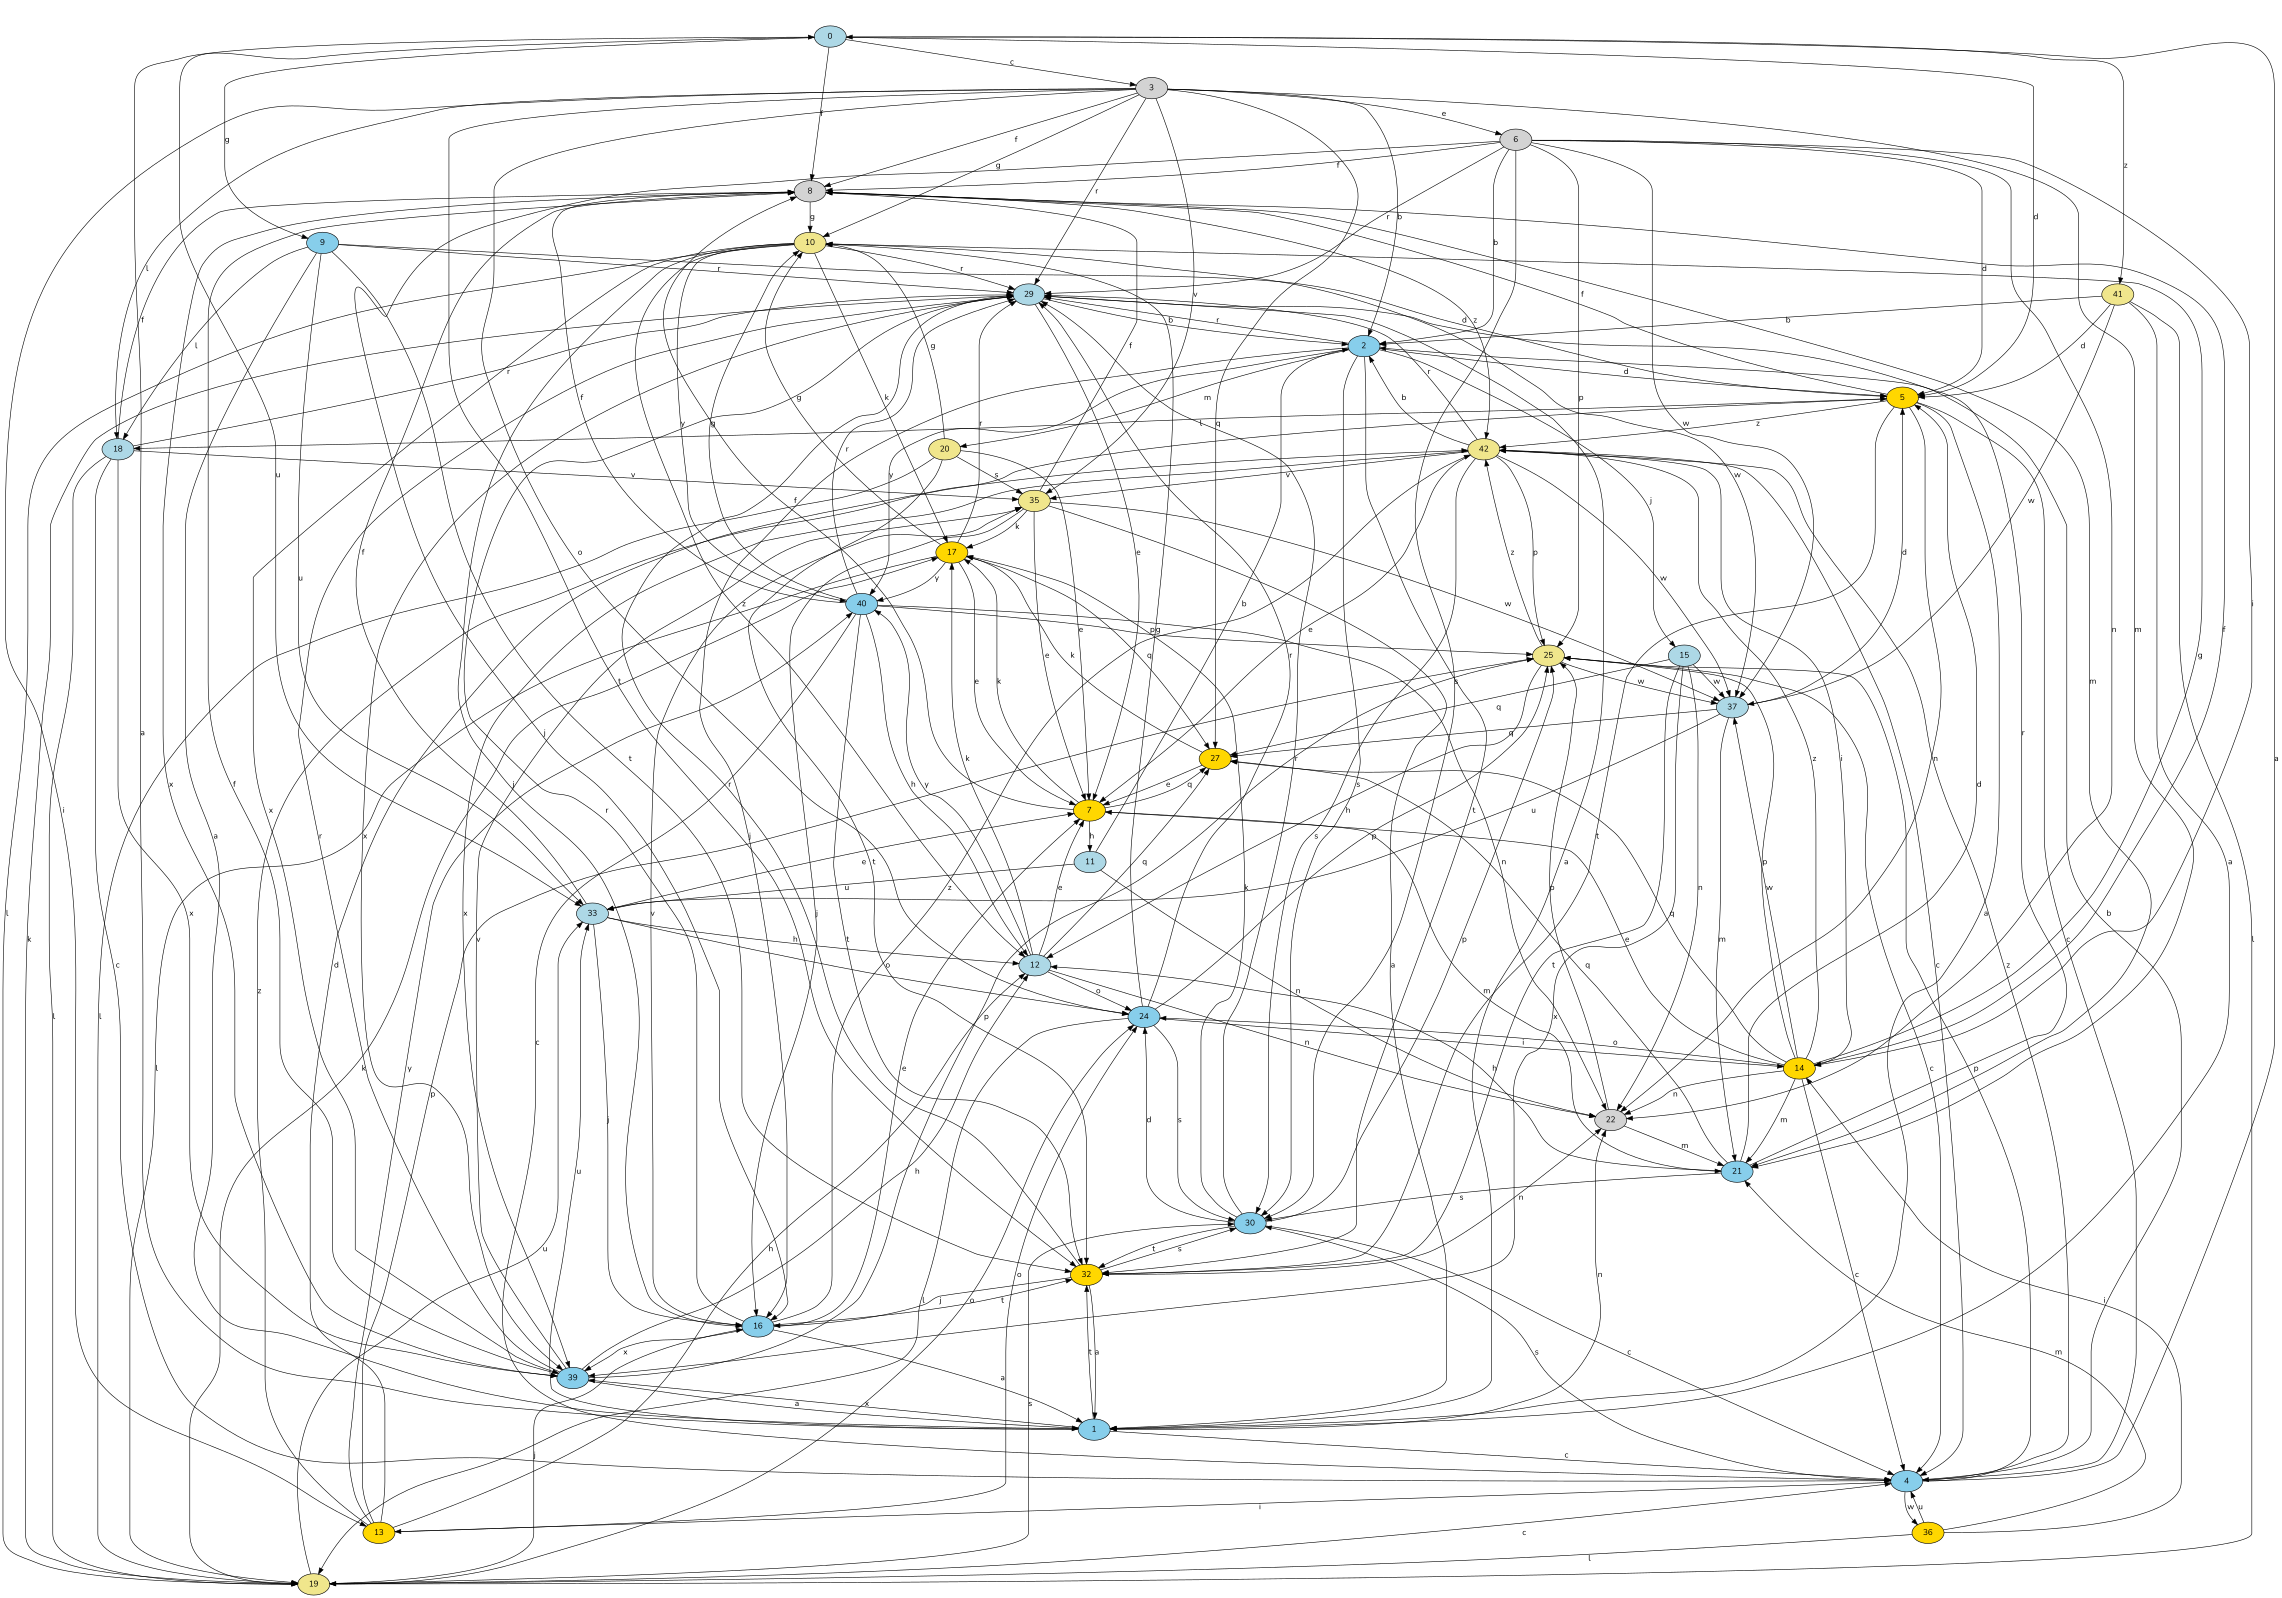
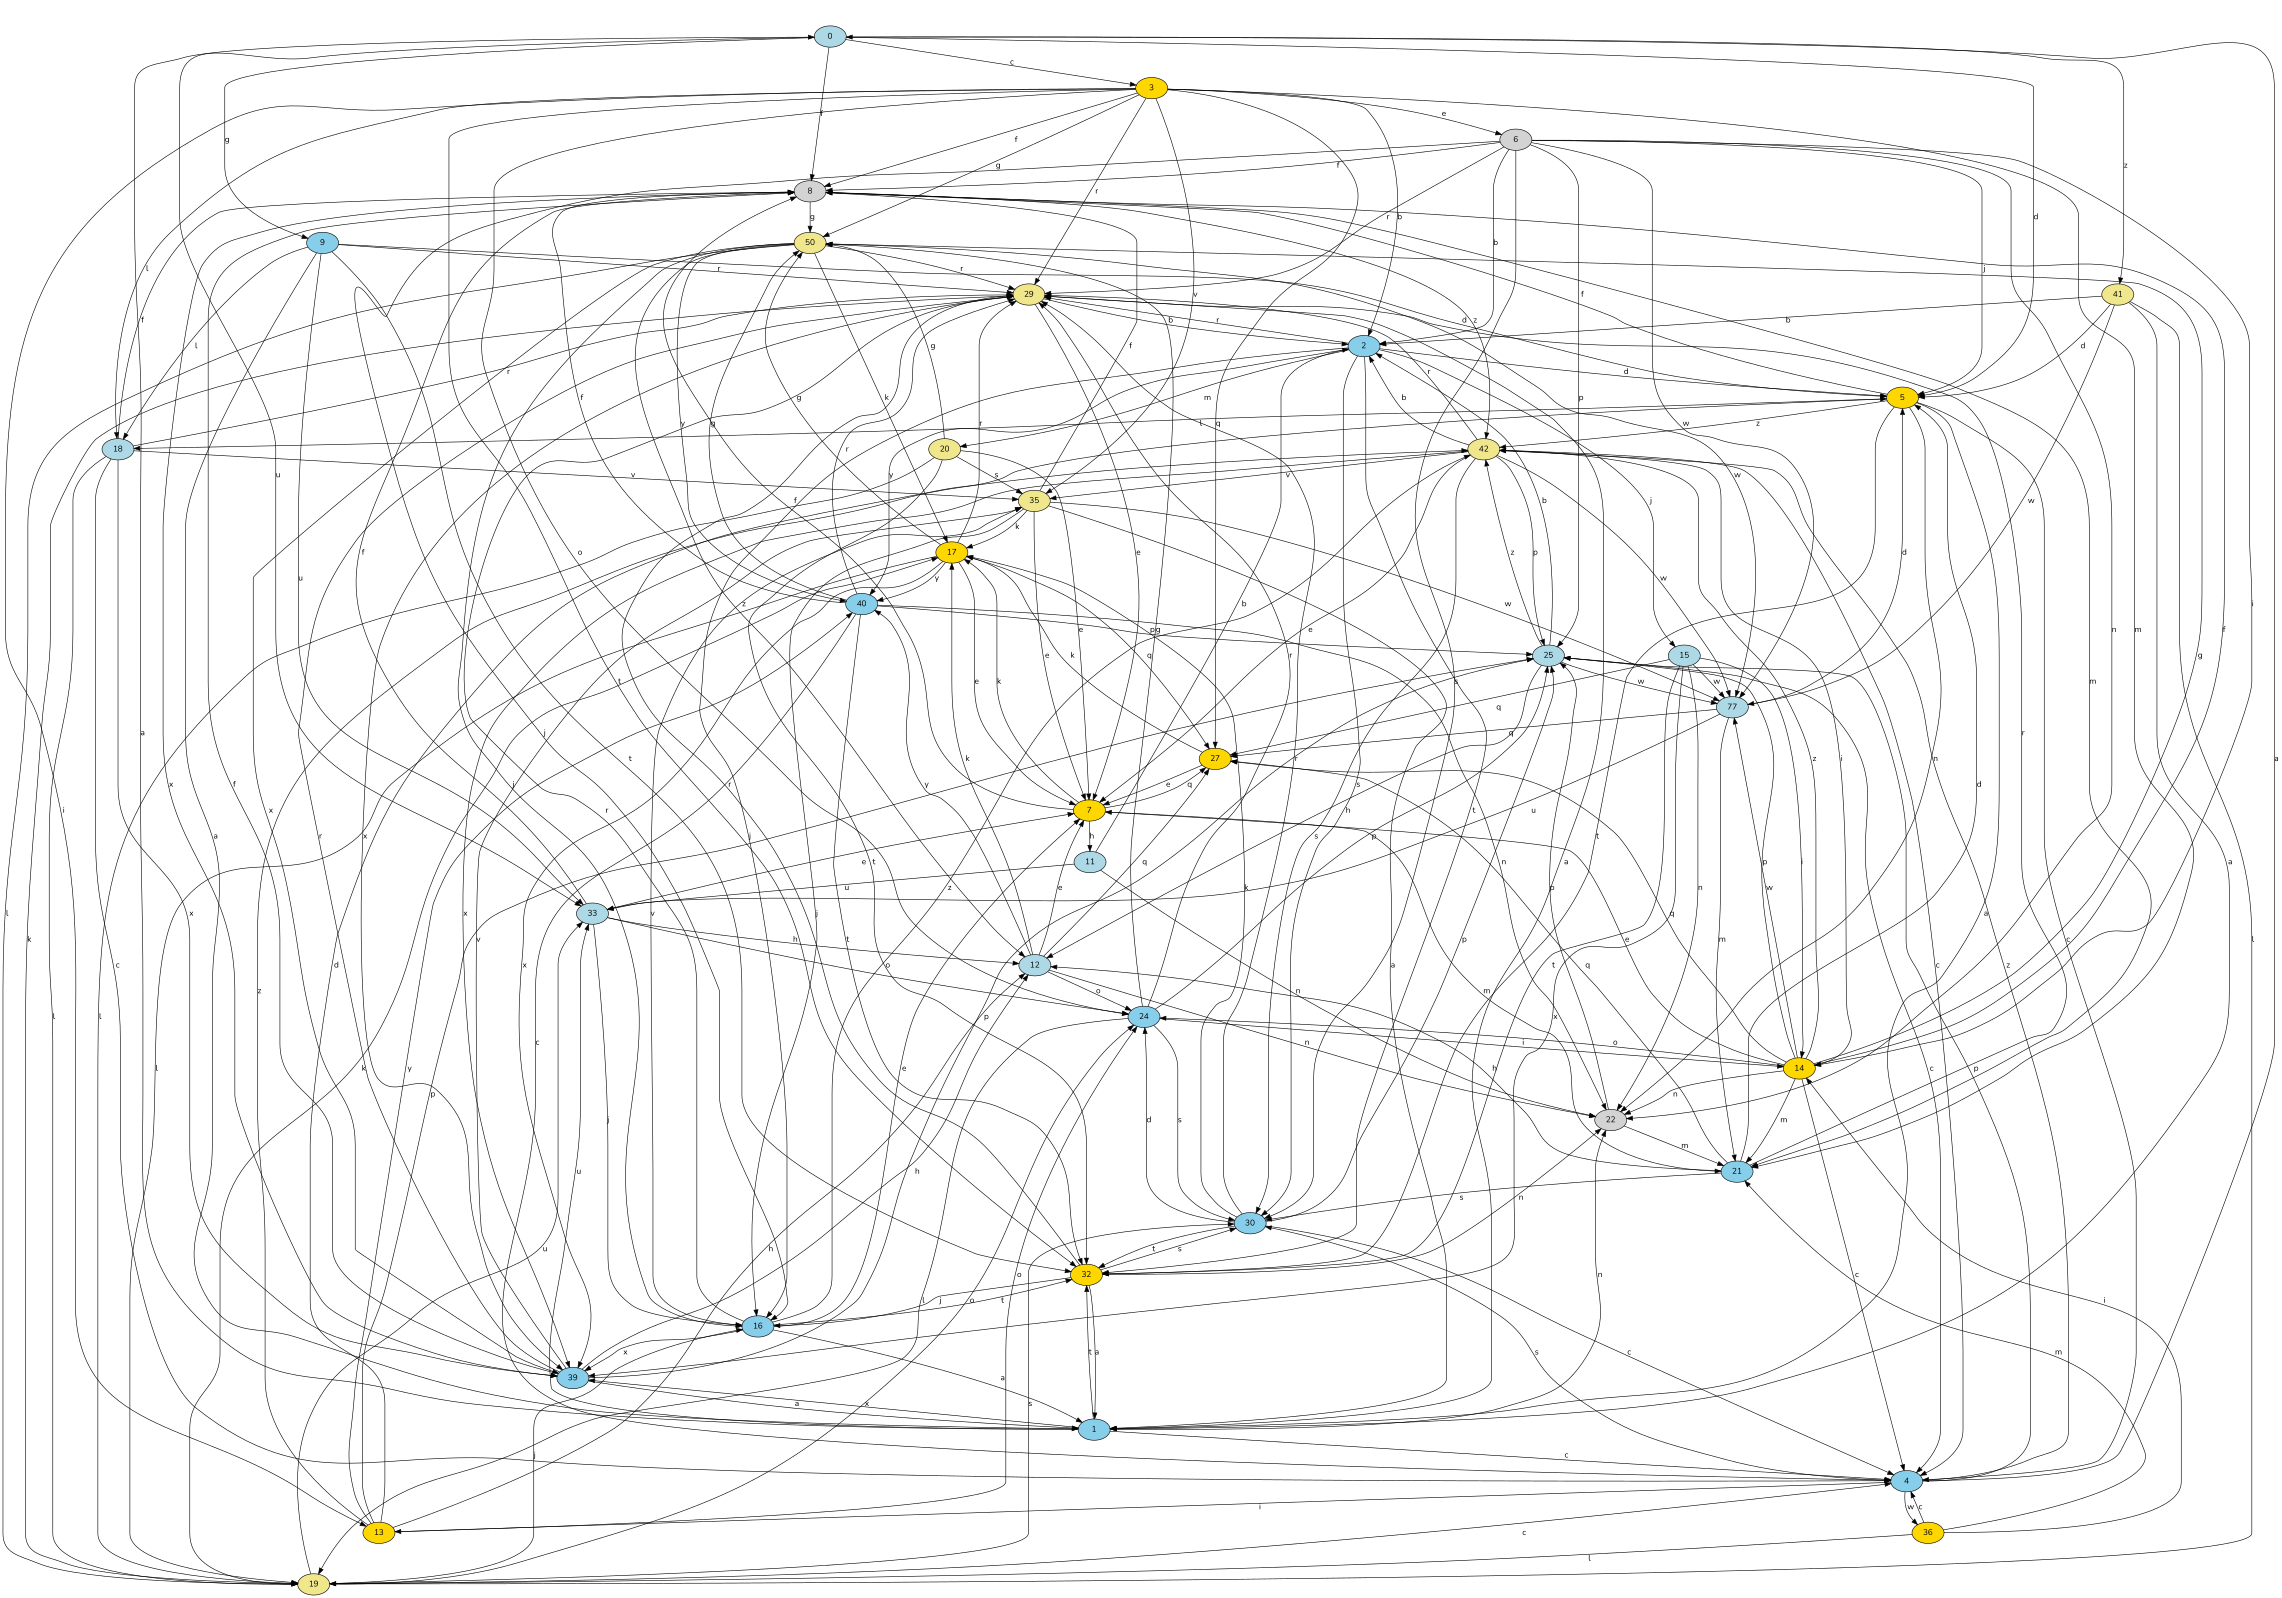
node "3": fillcolor lightgrey -> gold
node "10": label "10" -> "50"
edge "6" -> "5": label "d" -> "j"
node "29": fillcolor lightblue -> khaki
node "25": fillcolor khaki -> lightblue
node "37": label "37" -> "77"
edge "4" -> "2": now "25" -> "2"
edge "40" -> "12": removed, label "h"
edge "15" -> "14": added, label "i"
edge "17" -> "39": added, label "x"
edge "36" -> "4": label "u" -> "c"
